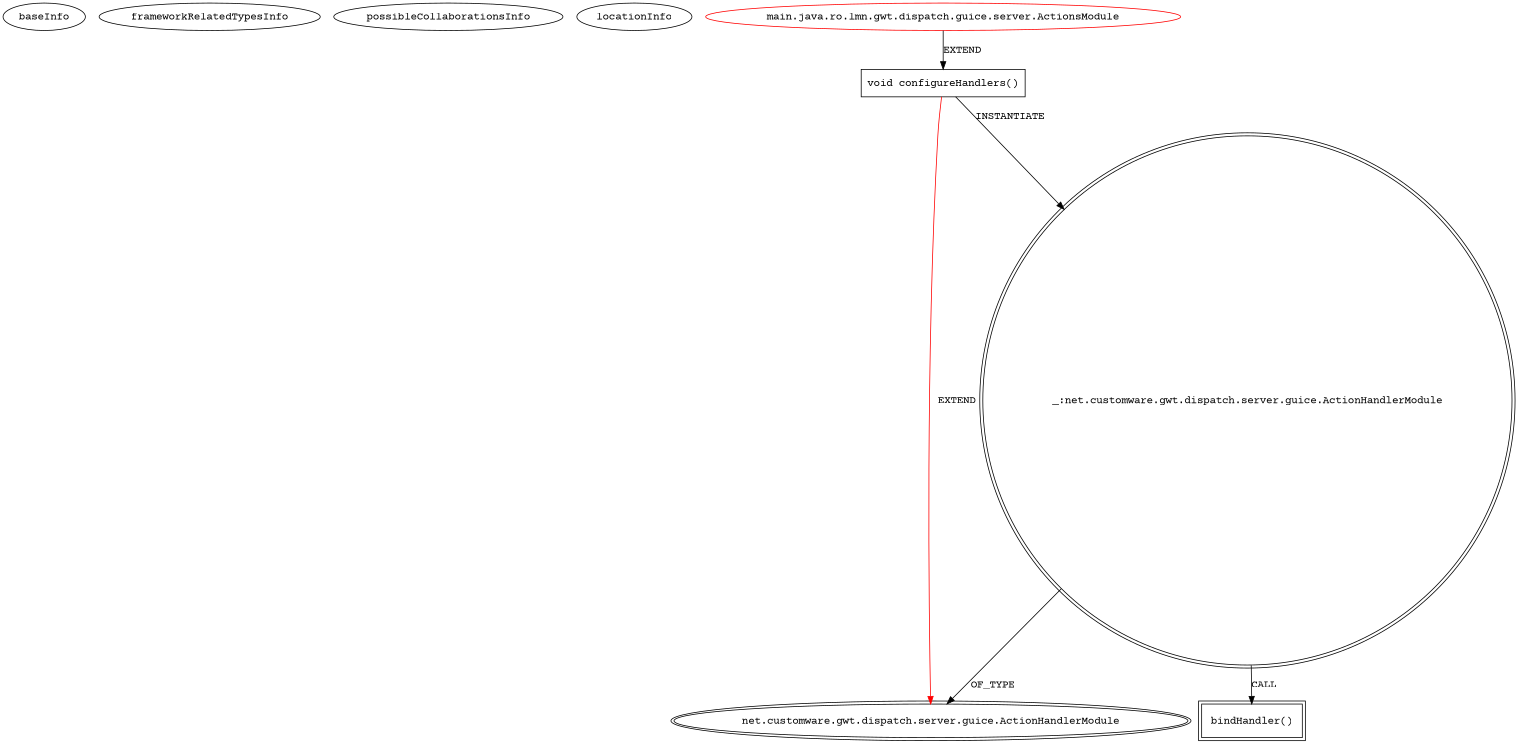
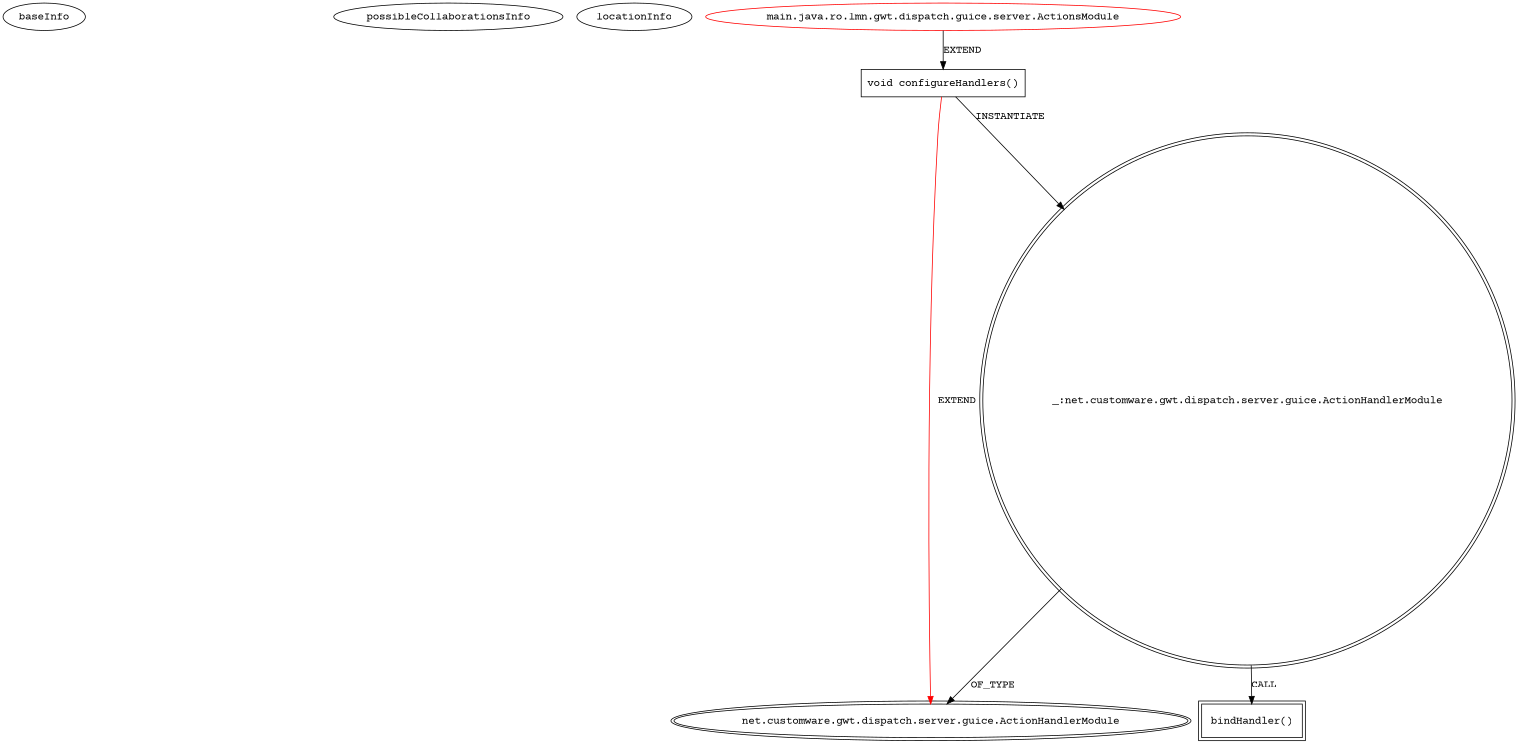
node "frameworkRelatedTypesInfo": removed
